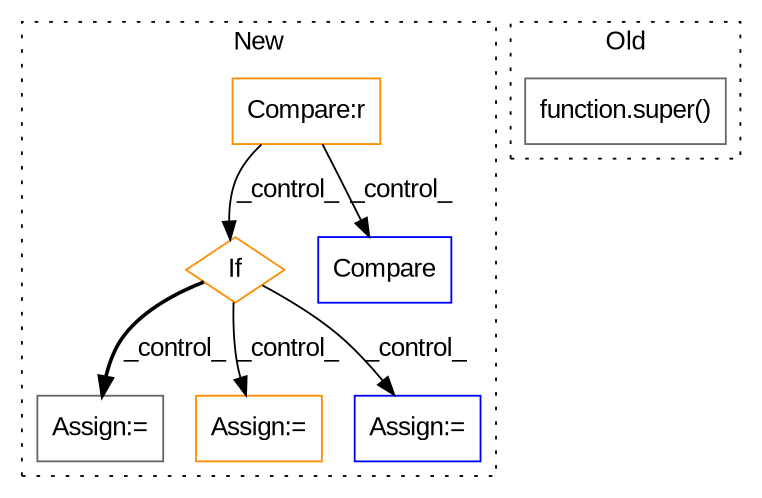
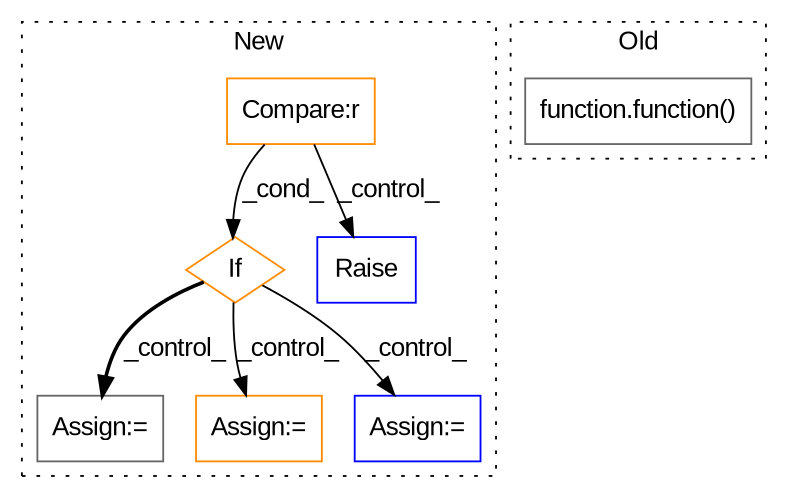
node "function.super()": label "function.super()" -> "function.function()"
edge "Compare:r" -> "If": label "_control_" -> "_cond_"
node "Compare": label "Compare" -> "Raise"
